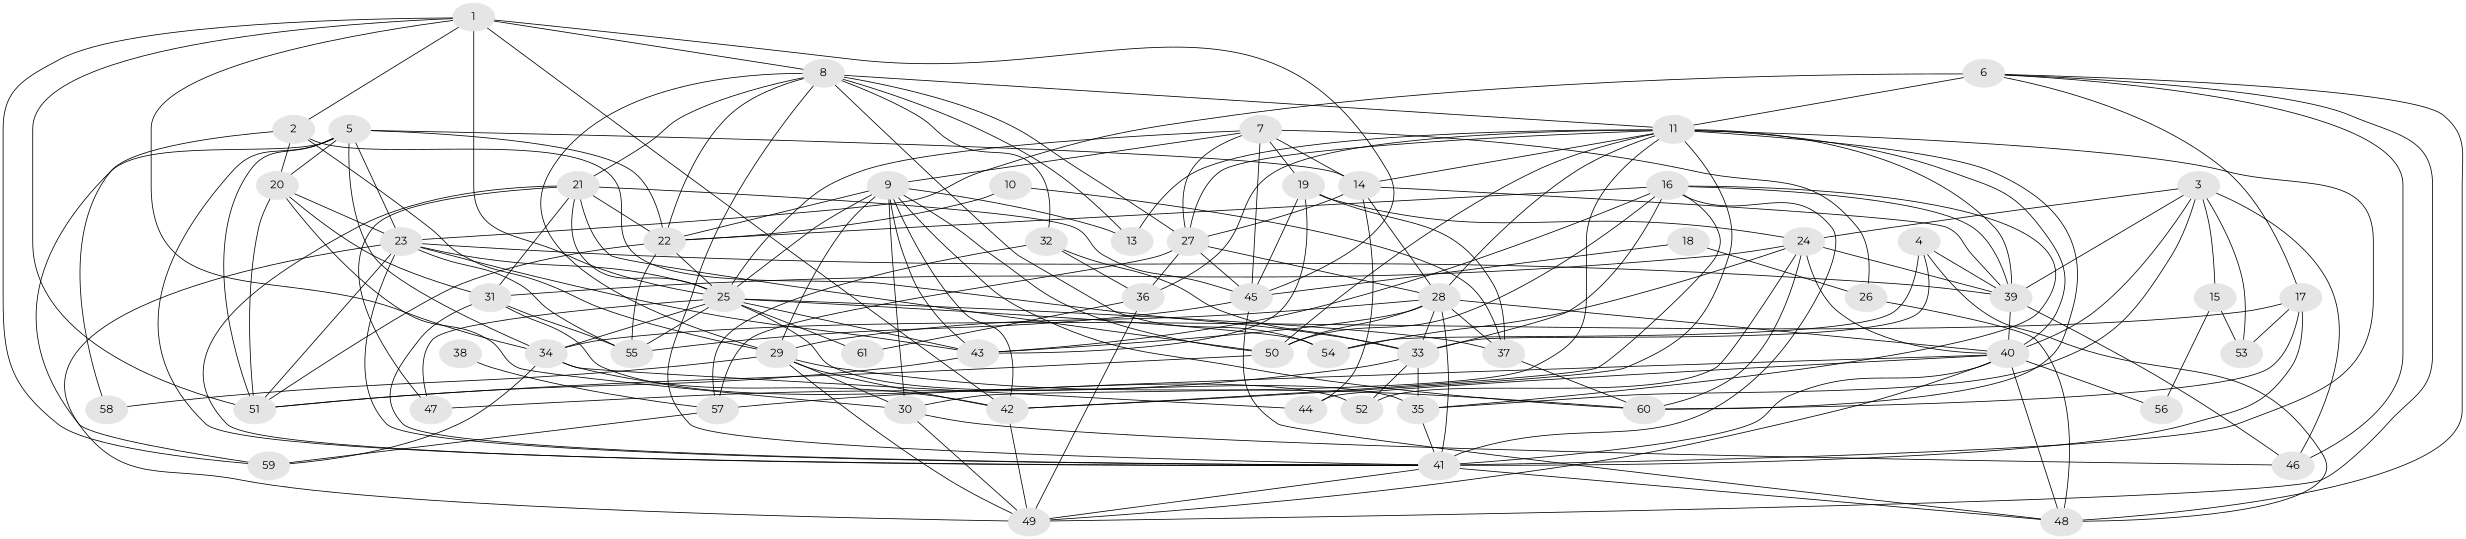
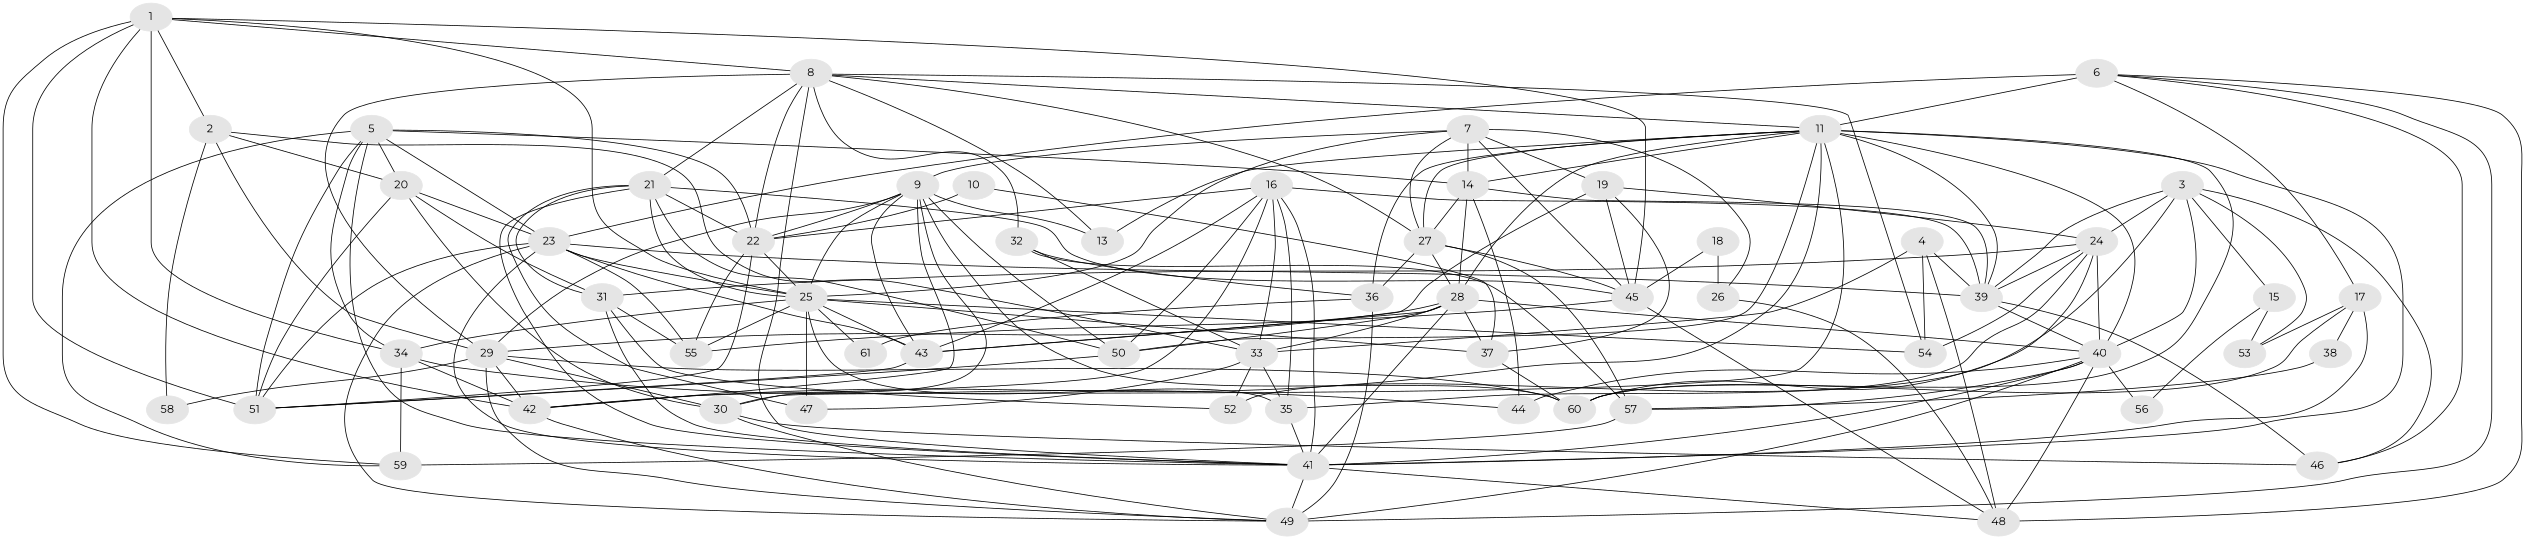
edge "17" -- "34": now "17" -- "38"
